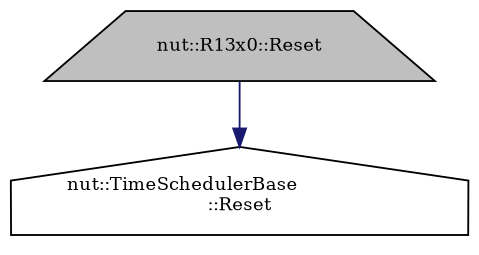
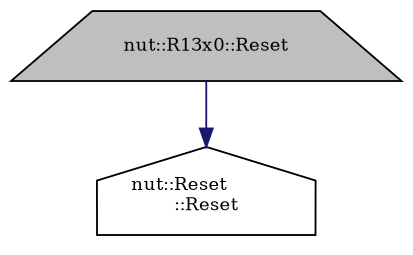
node "nut::TimeSchedulerBase ::Reset": label "nut::TimeSchedulerBase ::Reset" -> "nut::Reset ::Reset"
